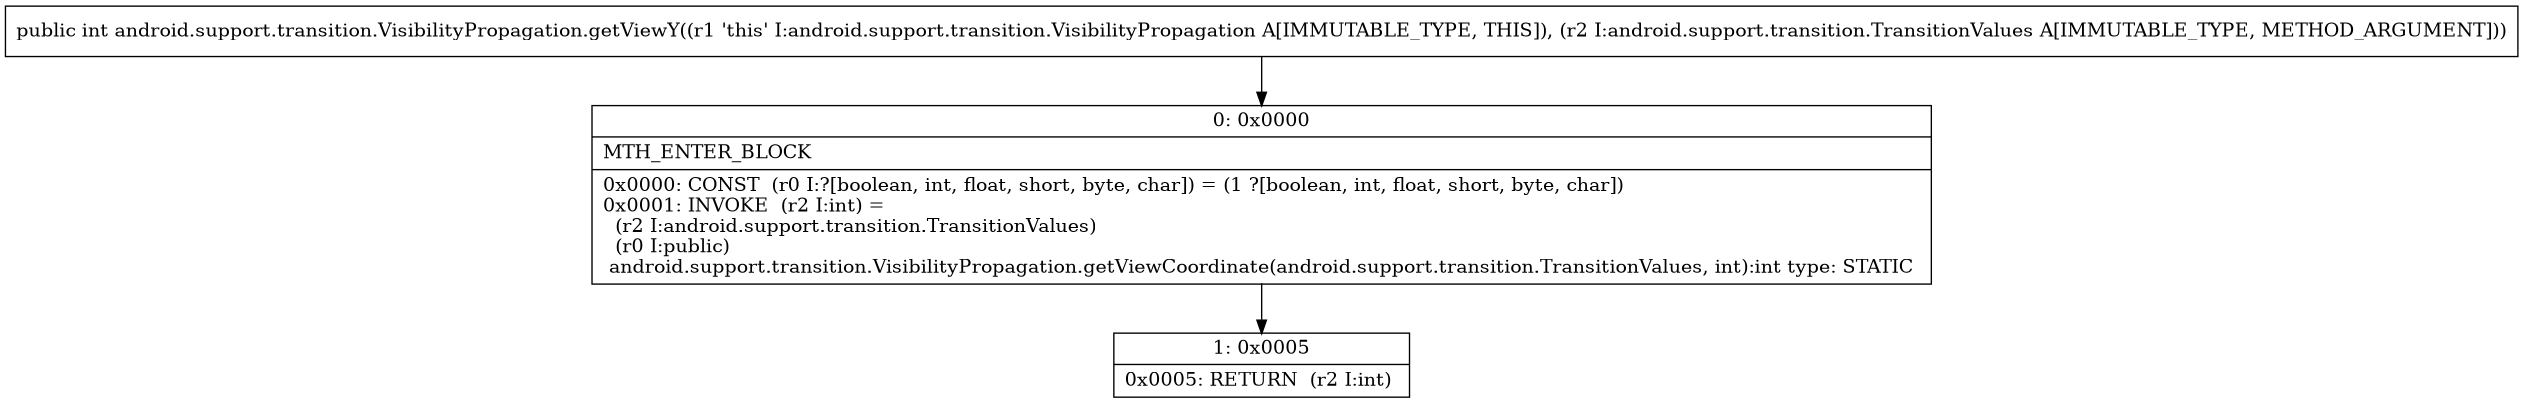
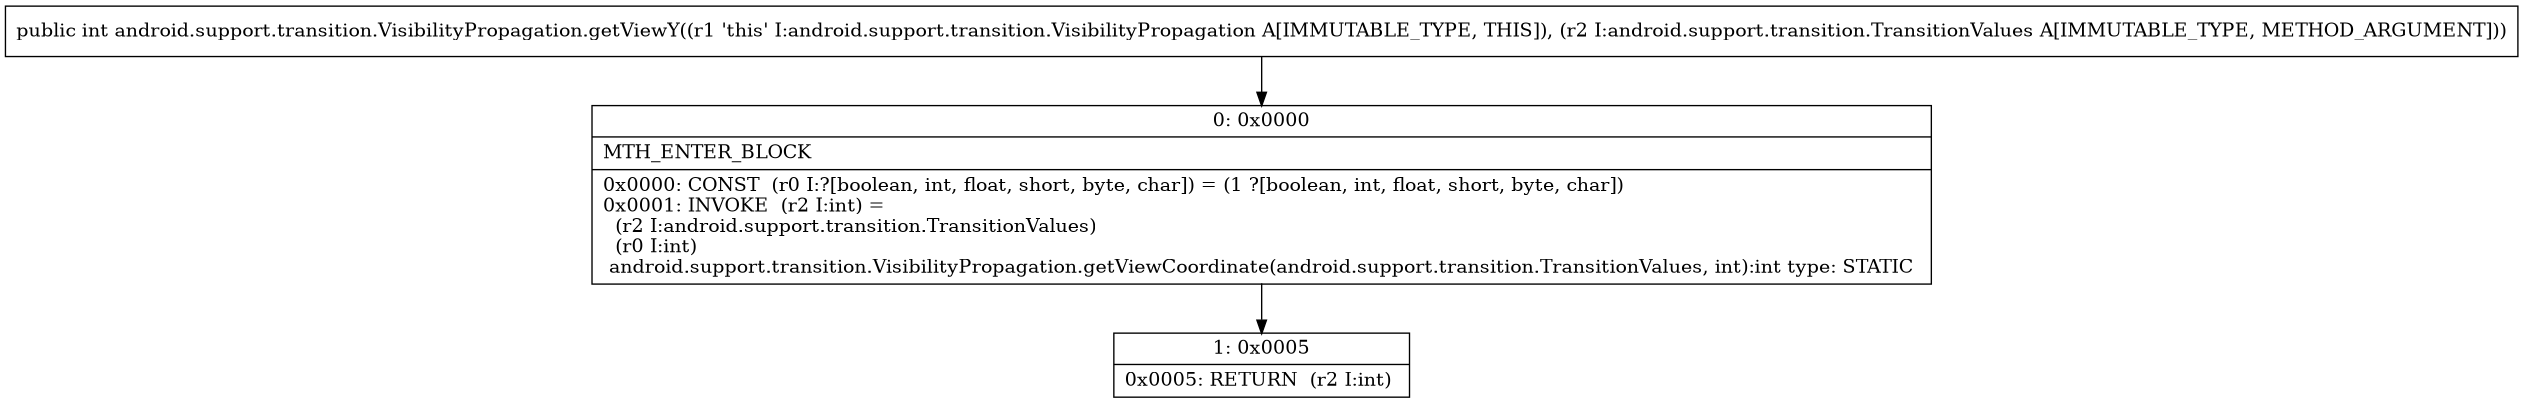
node "0: 0x0000": text "(r0 I:public)" -> "(r0 I:int)"
